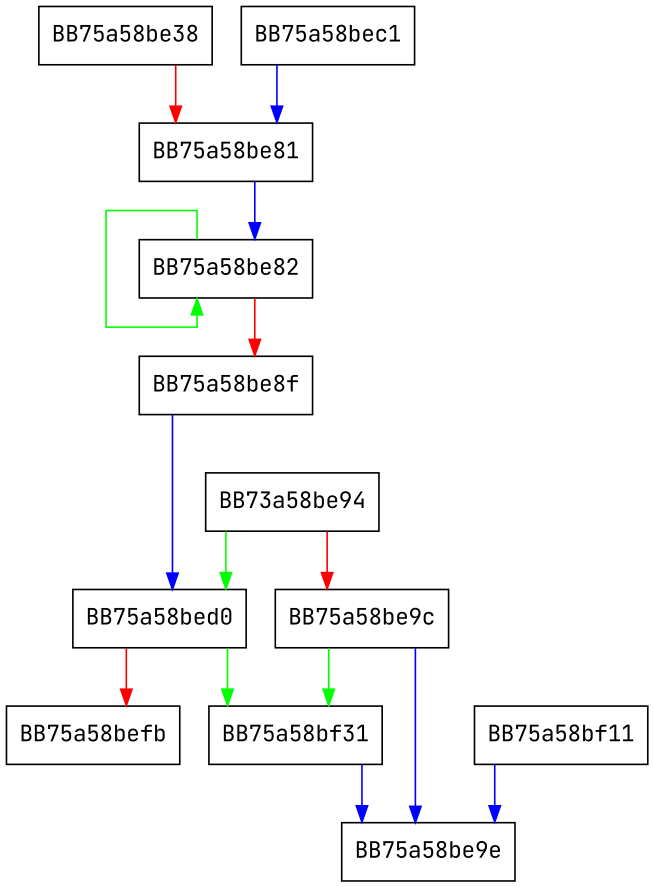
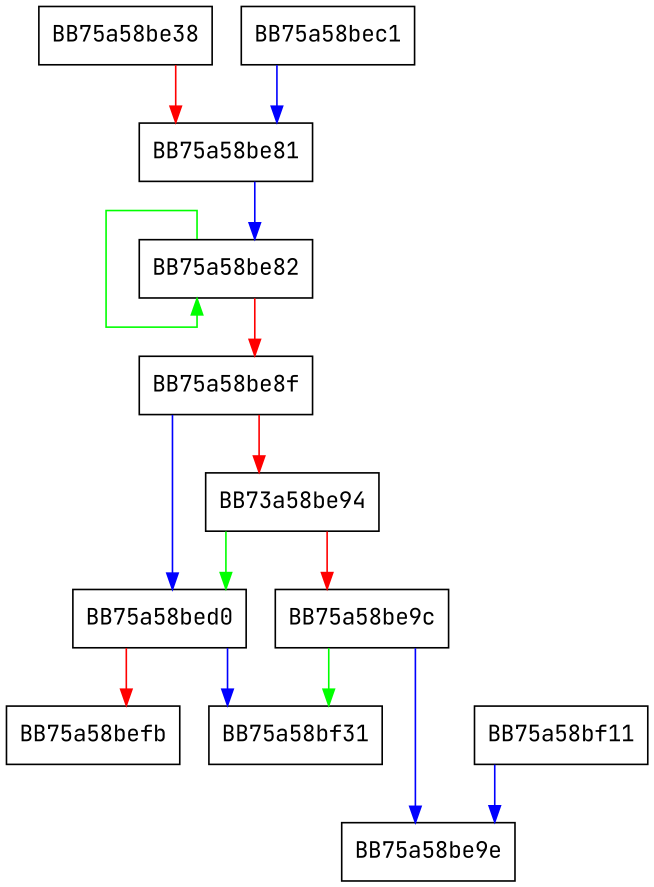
edge "BB75a58be8f" -> "BB73a58be94": added
edge "BB75a58bed0" -> "BB75a58bf31": color green -> blue
edge "BB75a58bf31" -> "BB75a58be9e": removed
